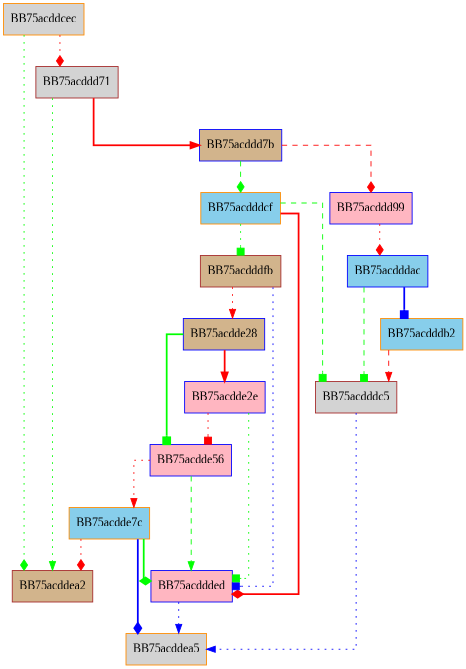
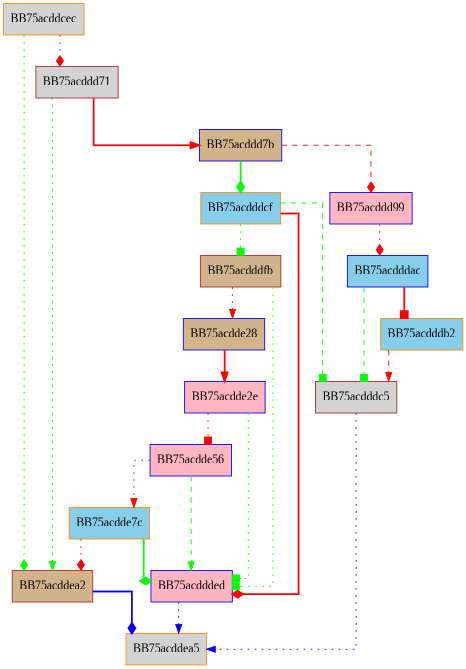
edge "BB75acddd7b" -> "BB75acdddcf": style dashed -> bold
edge "BB75acdddac" -> "BB75acdddb2": color blue -> red
edge "BB75acdde28" -> "BB75acdde56": removed
edge "BB75acdddfb" -> "BB75acddded": color blue -> green
edge "BB75acdde7c" -> "BB75acddea5": now "BB75acddea2" -> "BB75acddea5"
